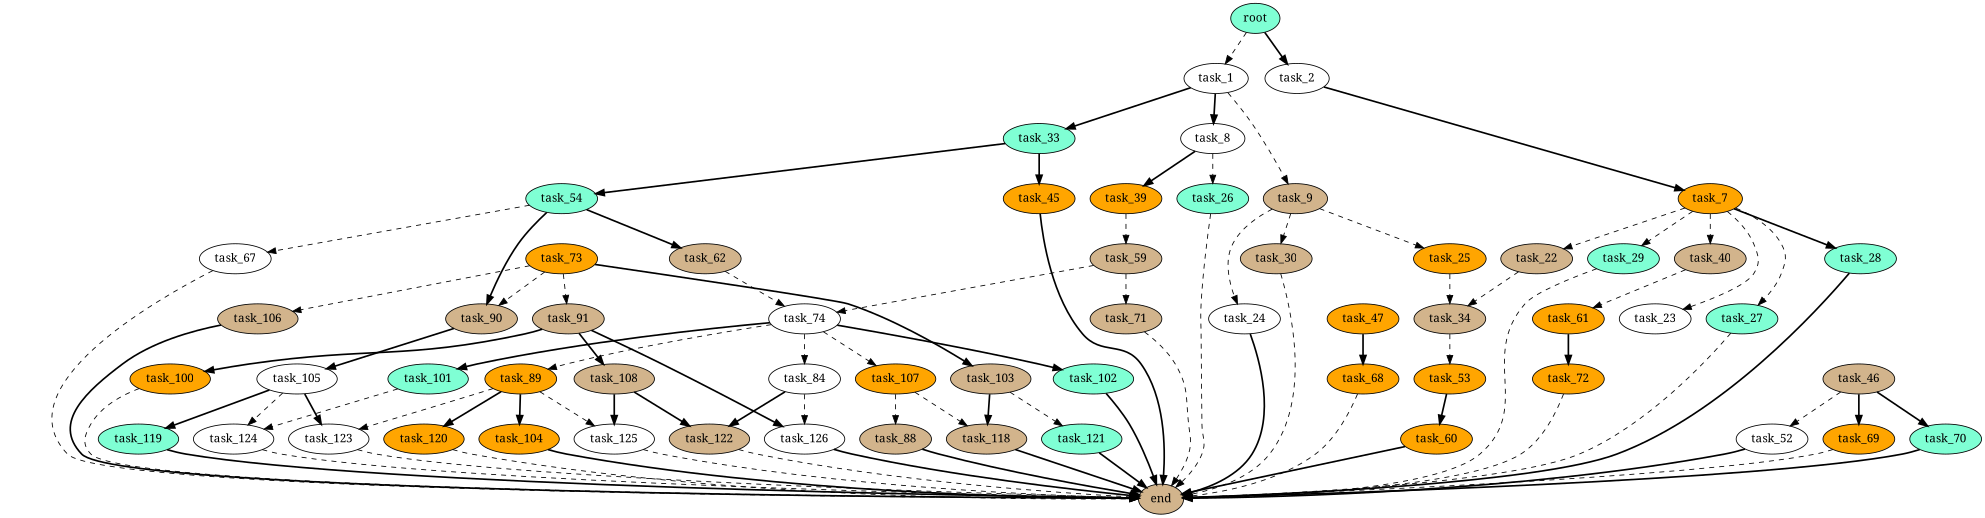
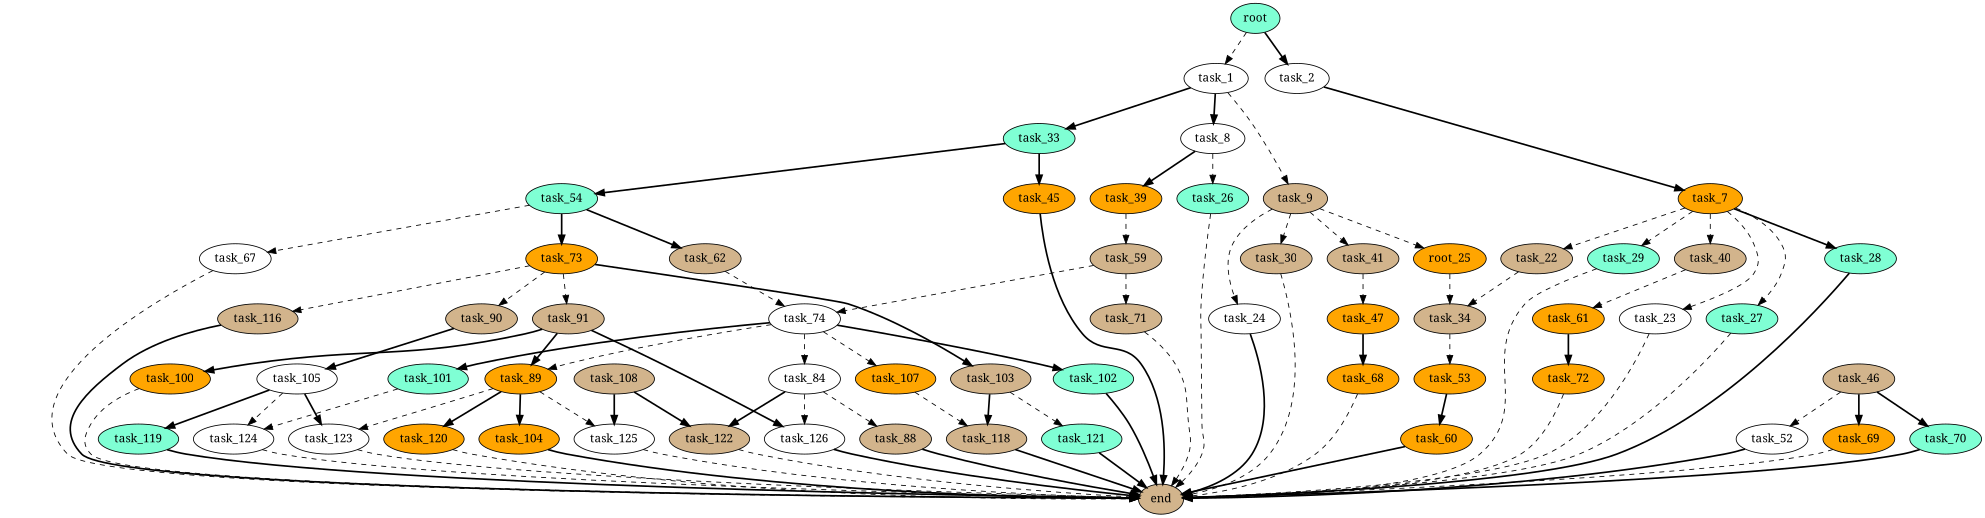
edge "task_54" -> "task_90": now "task_54" -> "task_73"
node "task_41": added
node "task_25": label "task_25" -> "root_25"
node "task_106": label "task_106" -> "task_116"
edge "task_91" -> "task_108": now "task_91" -> "task_89"
edge "task_107" -> "task_88": now "task_84" -> "task_88"
edge "task_23" -> "end": added
